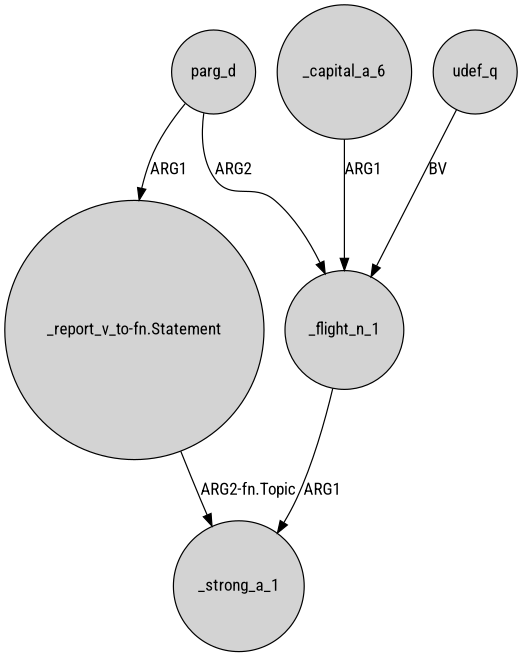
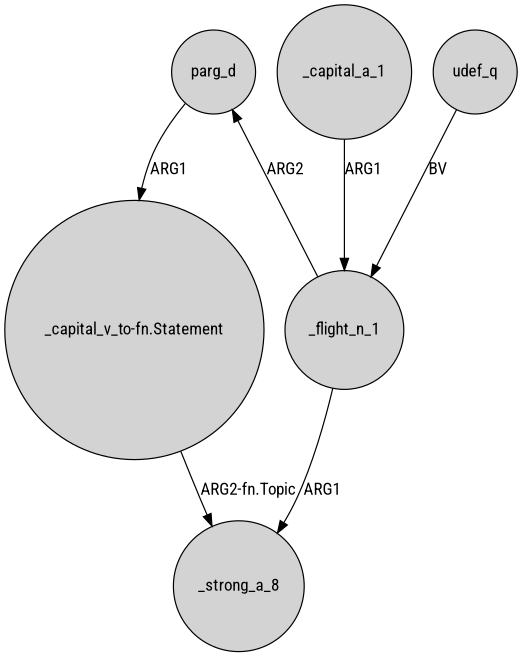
node "_capital_a_6": label "_capital_a_6" -> "_capital_a_1"
edge "parg_d" -> "_flight_n_1": reversed
node "_report_v_to-fn.Statement": label "_report_v_to-fn.Statement" -> "_capital_v_to-fn.Statement"
node "_strong_a_1": label "_strong_a_1" -> "_strong_a_8"
